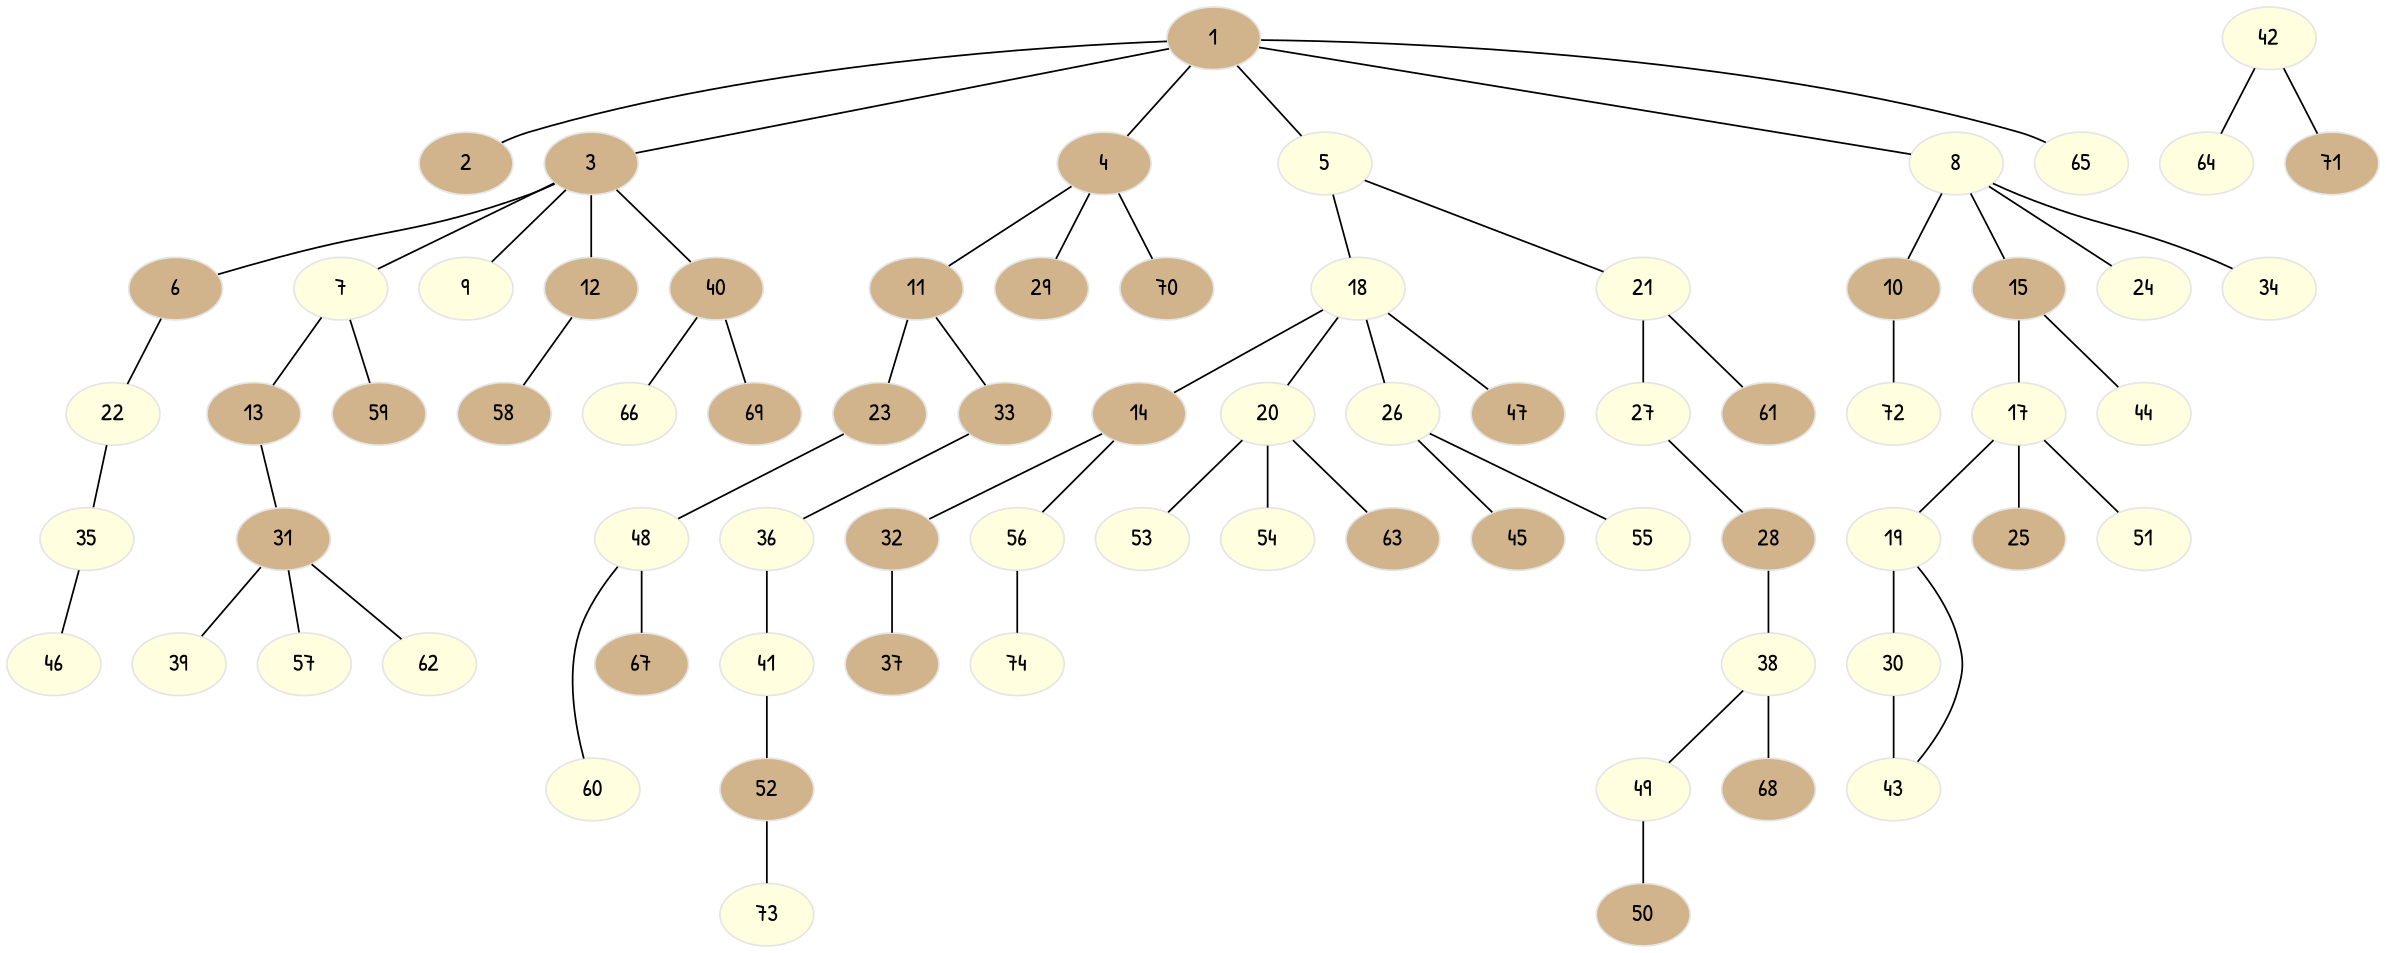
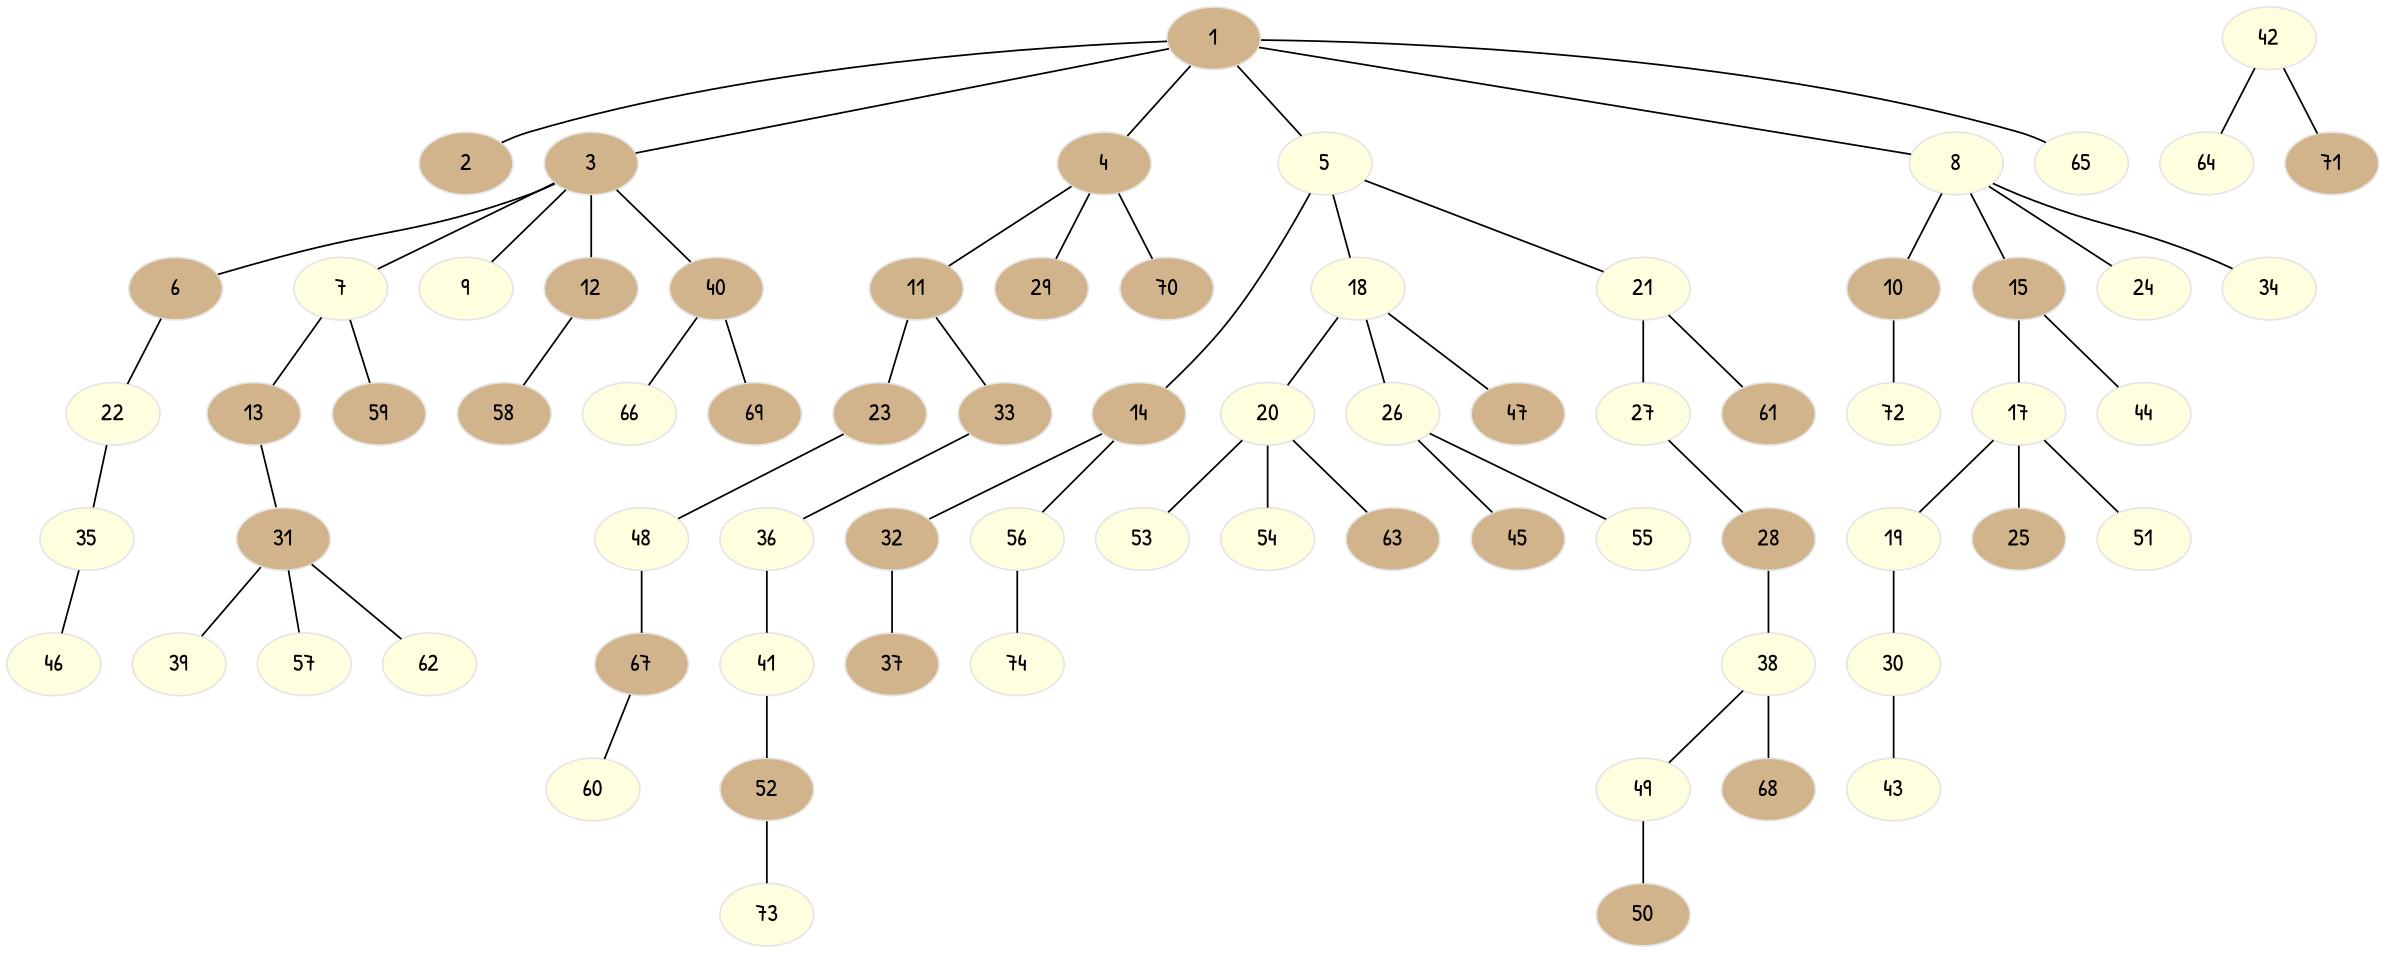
edge "18" -- "14": now "5" -- "14"
edge "48" -- "60": now "67" -- "60"
edge "19" -- "43": removed
